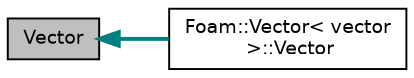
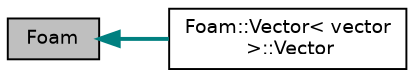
node "Vector": label "Vector" -> "Foam"
